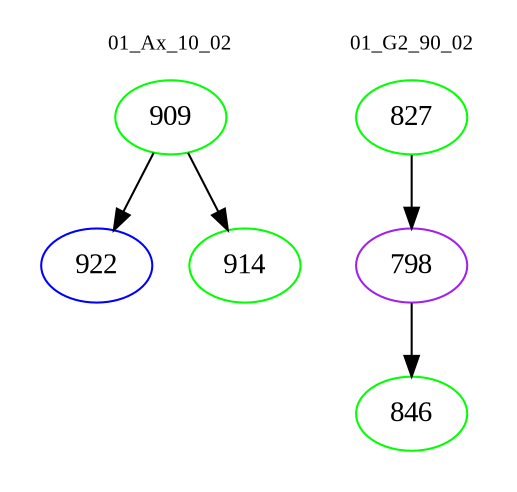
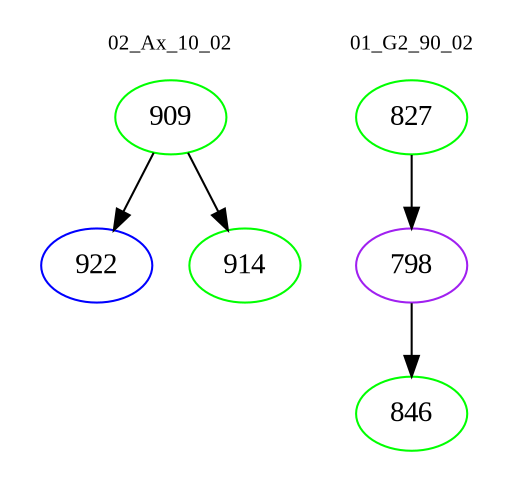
cluster "01_Ax_10_02": label "01_Ax_10_02" -> "02_Ax_10_02"
